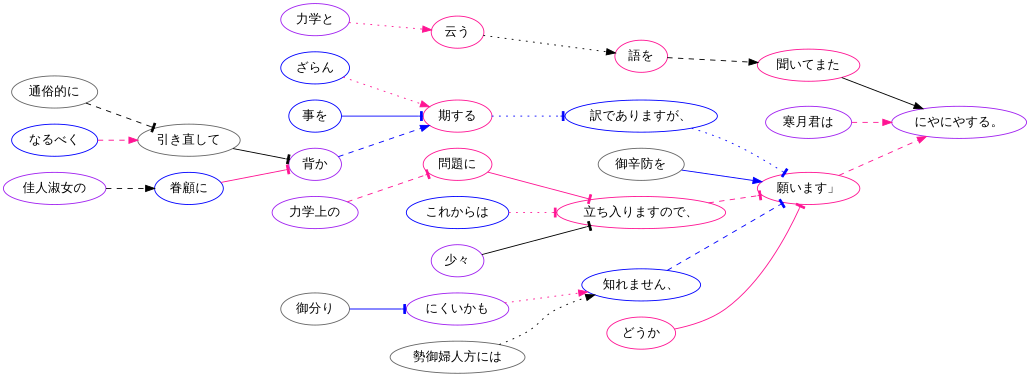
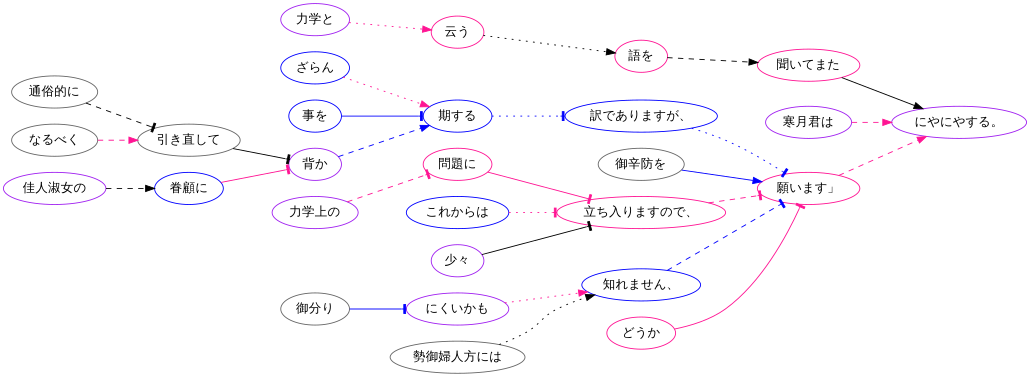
node "期する": color deeppink -> blue
node "なるべく": color blue -> gray40
